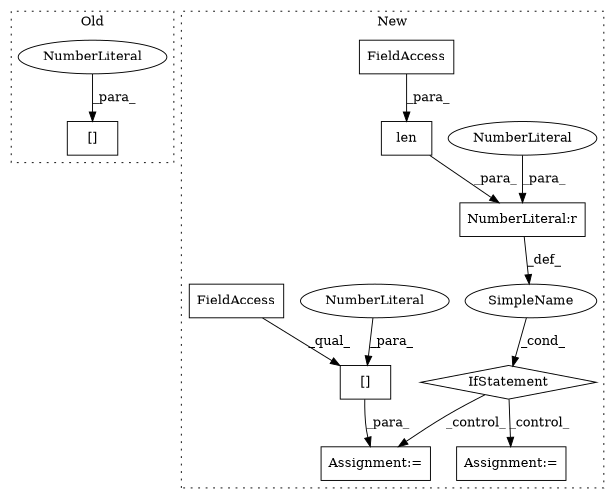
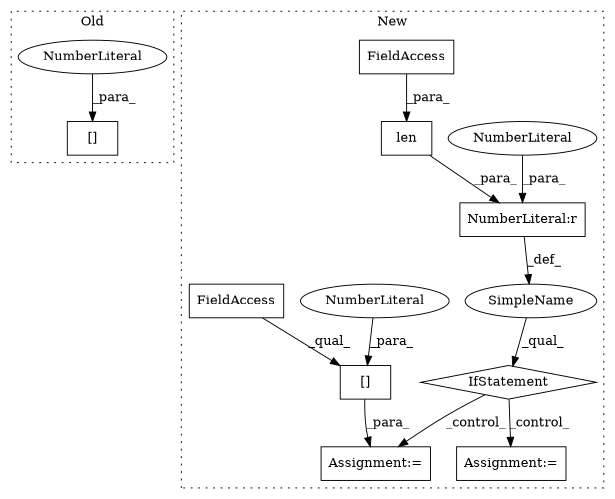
edge "SimpleName" -> "IfStatement": label "_cond_" -> "_qual_"
